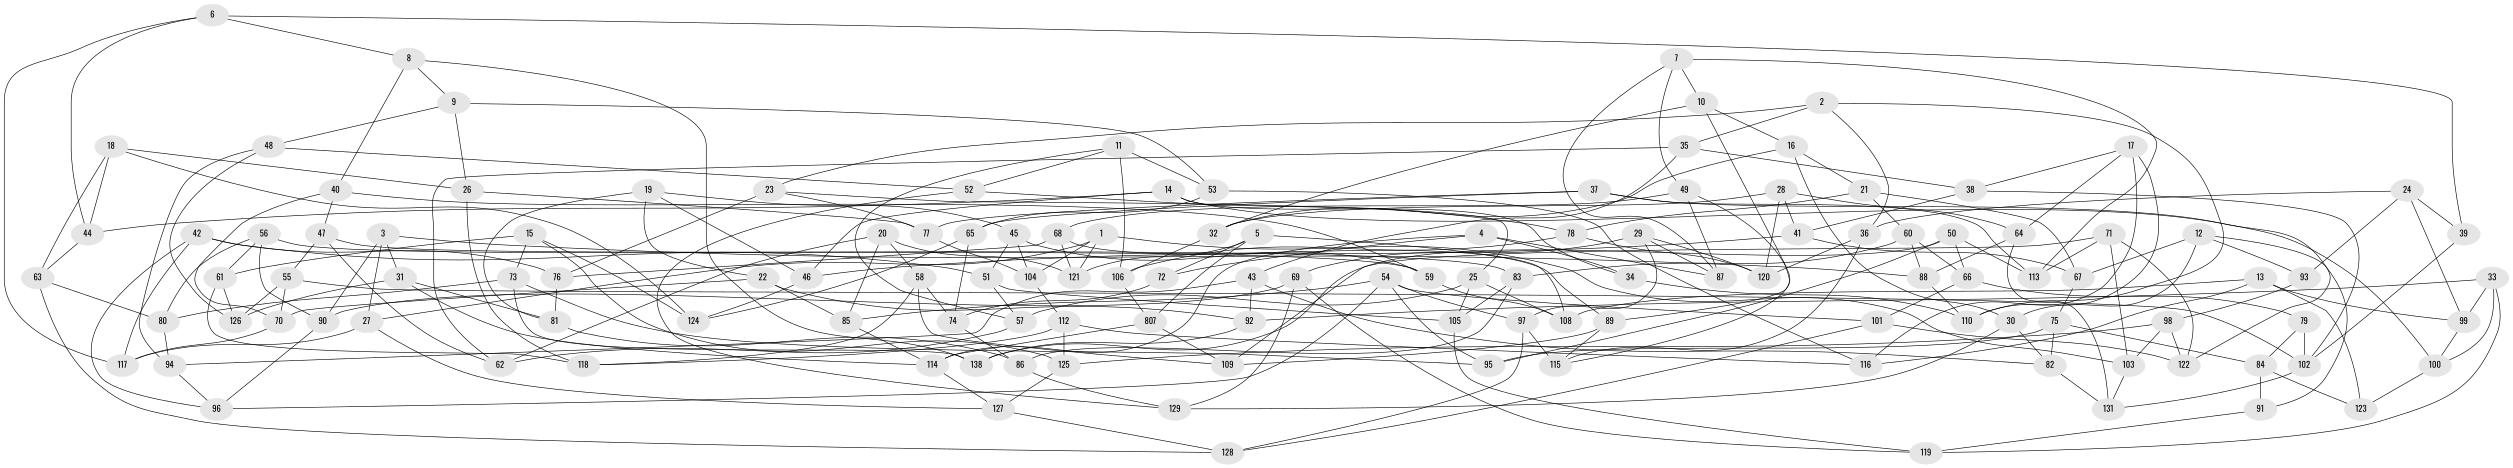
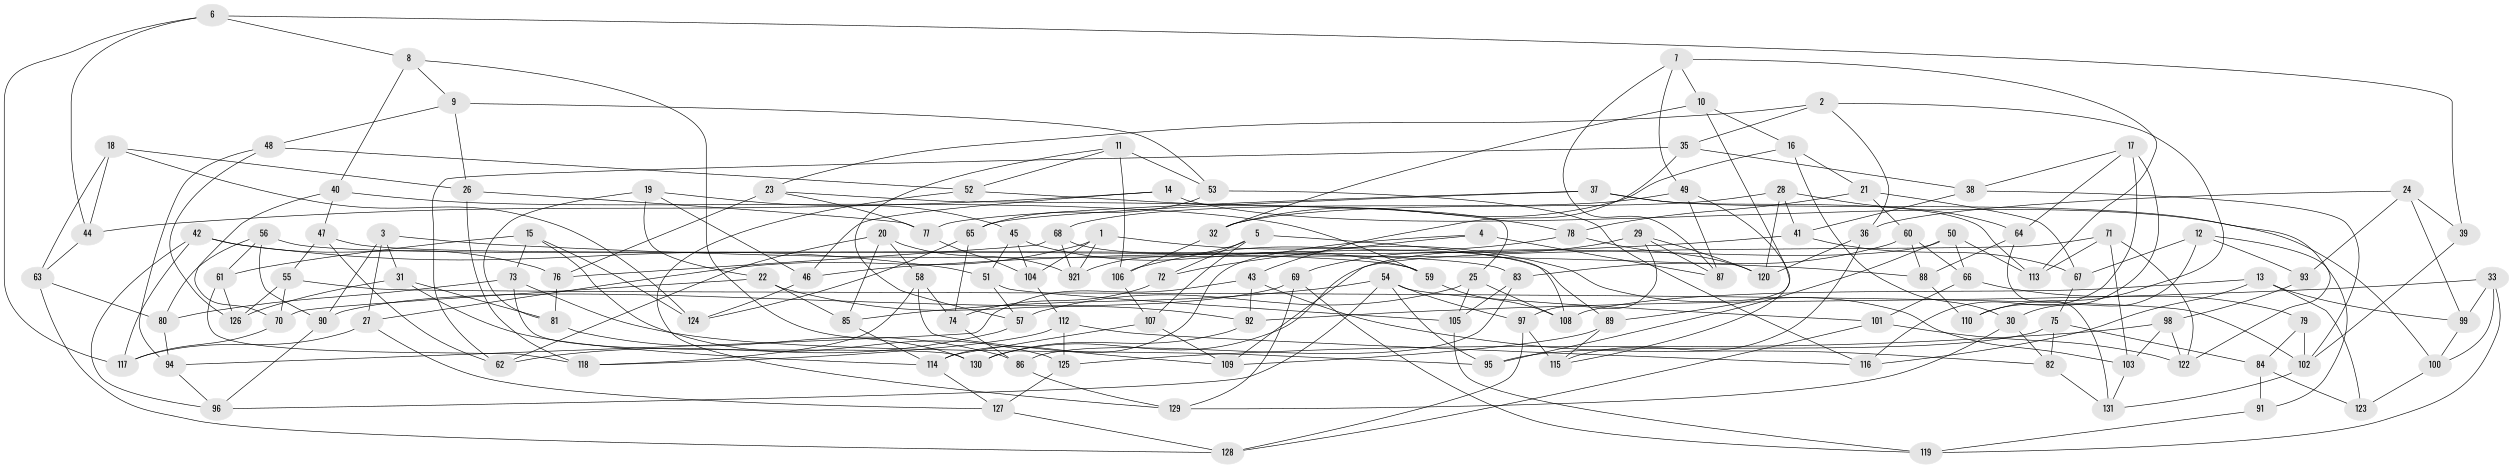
node "121": label "121" -> "921"
node "34": removed
node "807": label "807" -> "107"
node "138": label "138" -> "130"
